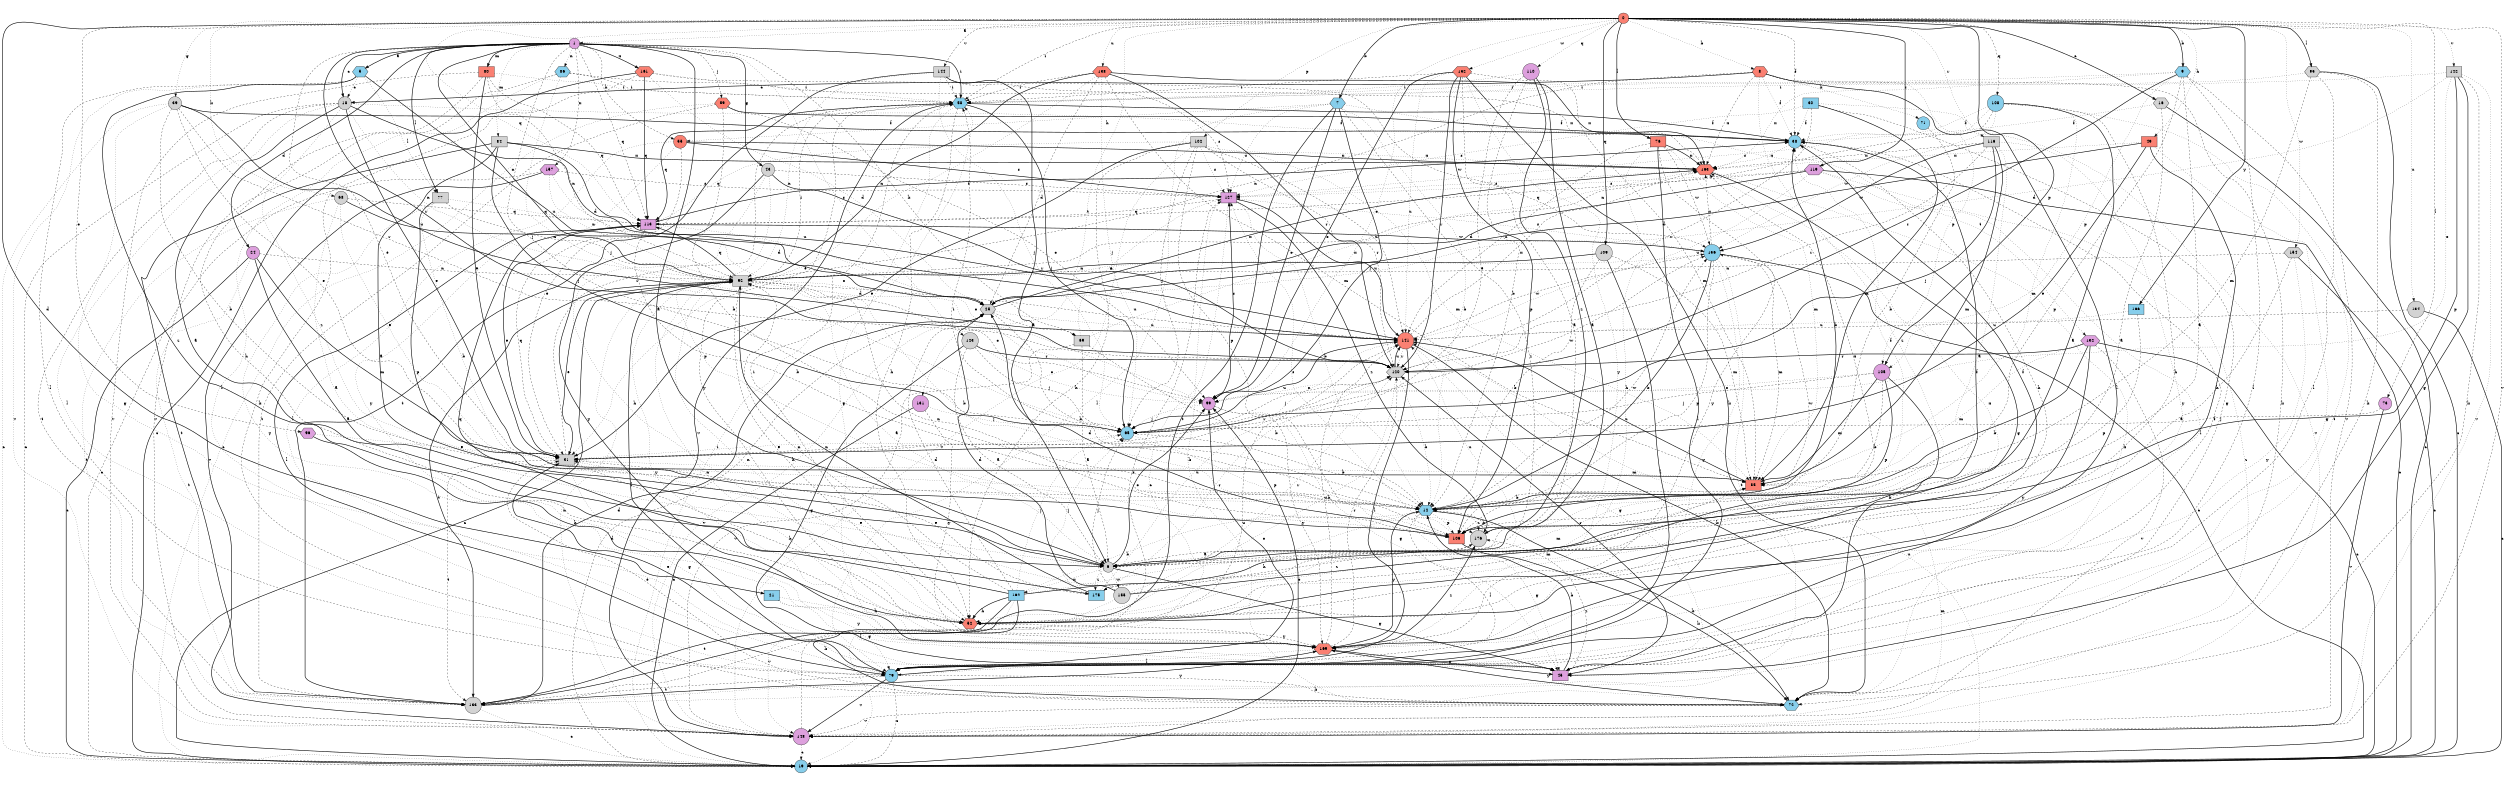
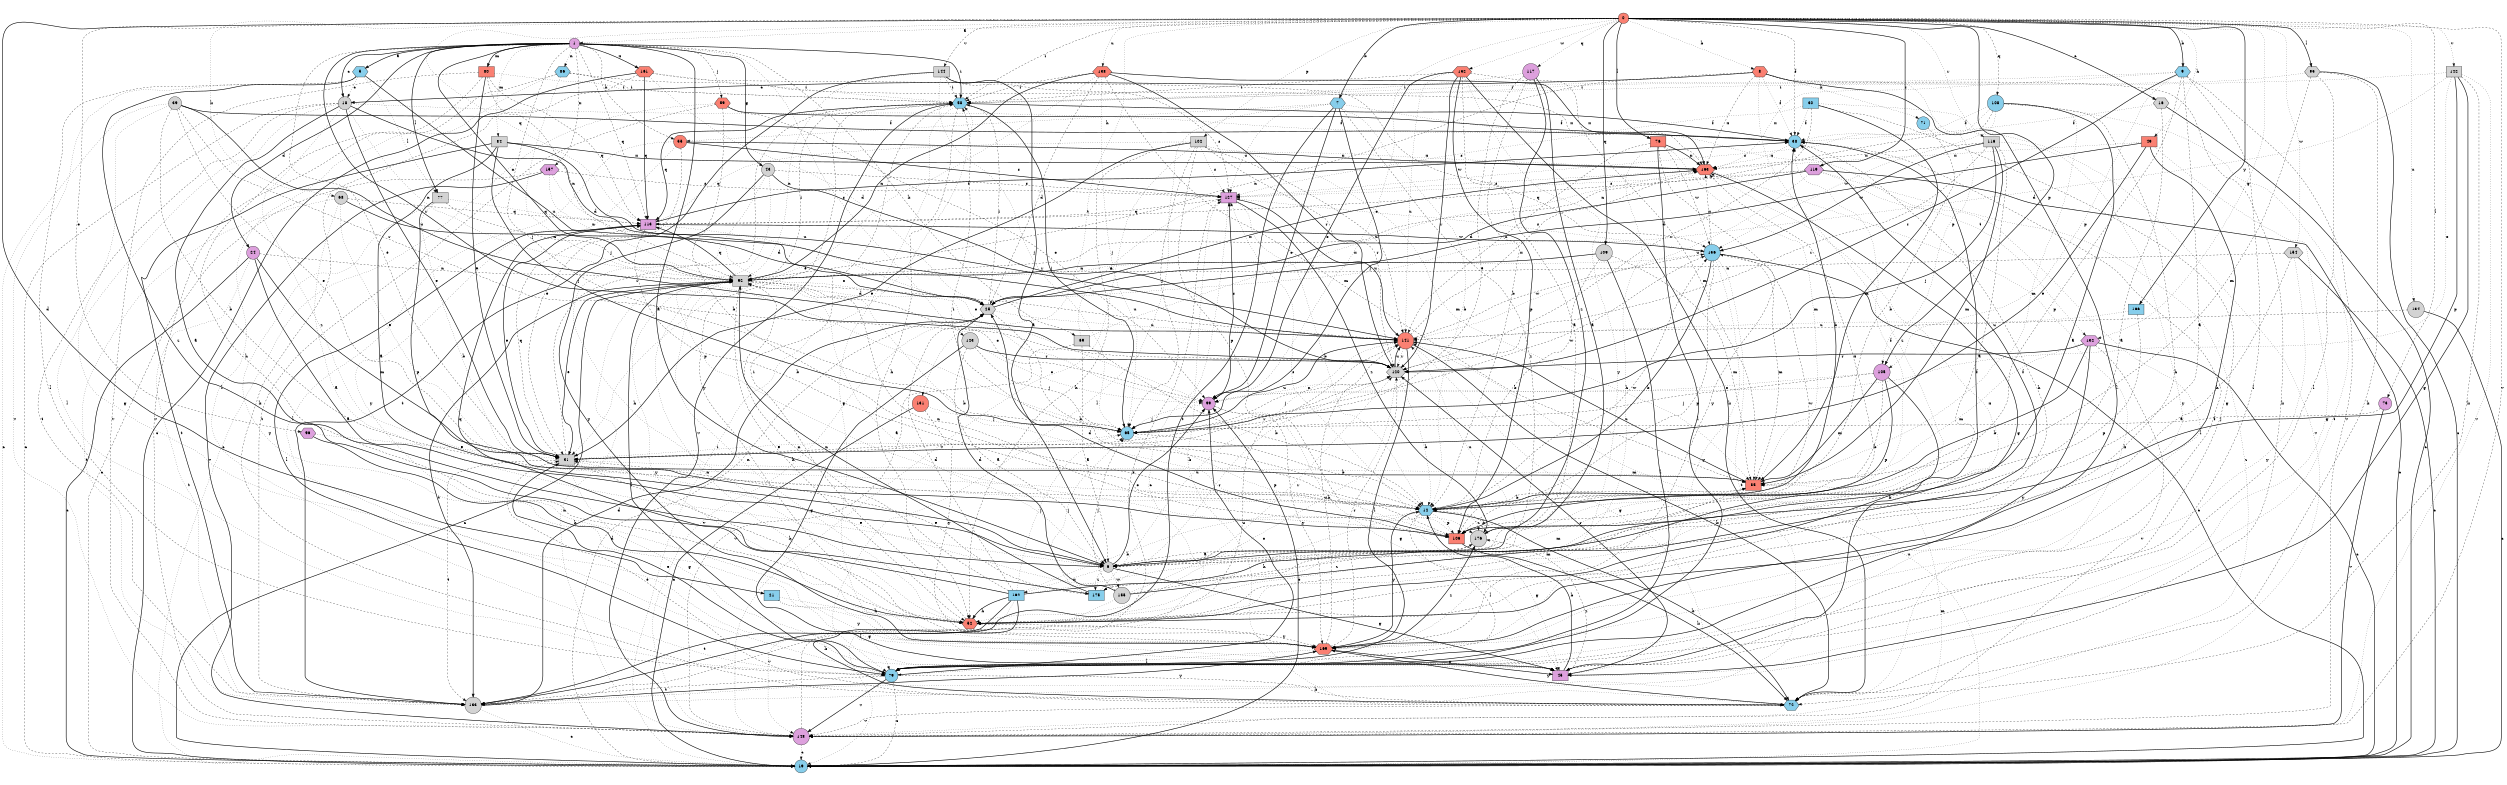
edge "0" -> "39": now "0" -> "132"
node "110": label "110" -> "117"
edge "25" -> "69": now "25" -> "58"
node "131": fillcolor plum -> salmon
edge "116" -> "6": style dotted -> dashed
